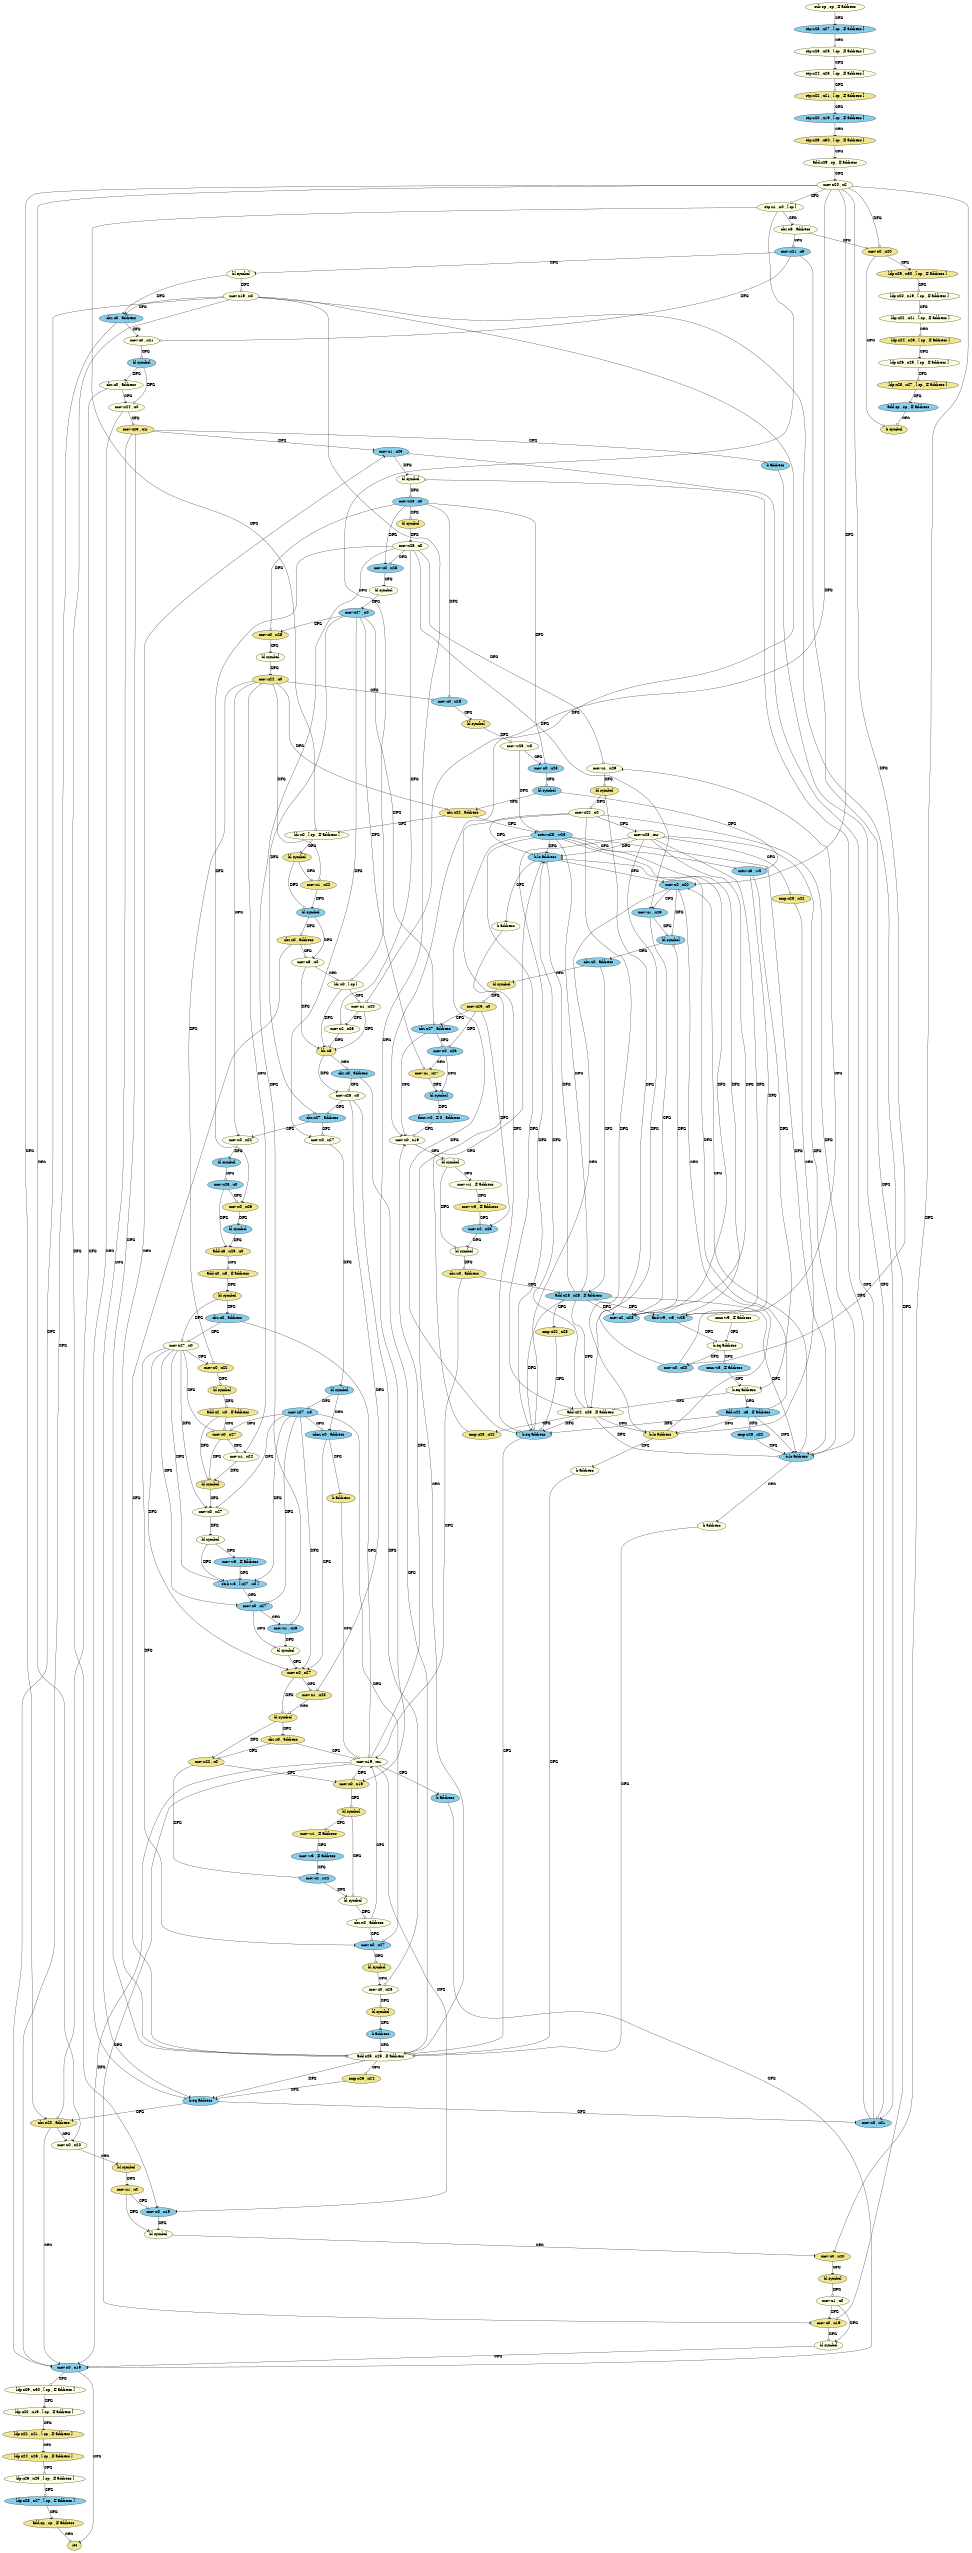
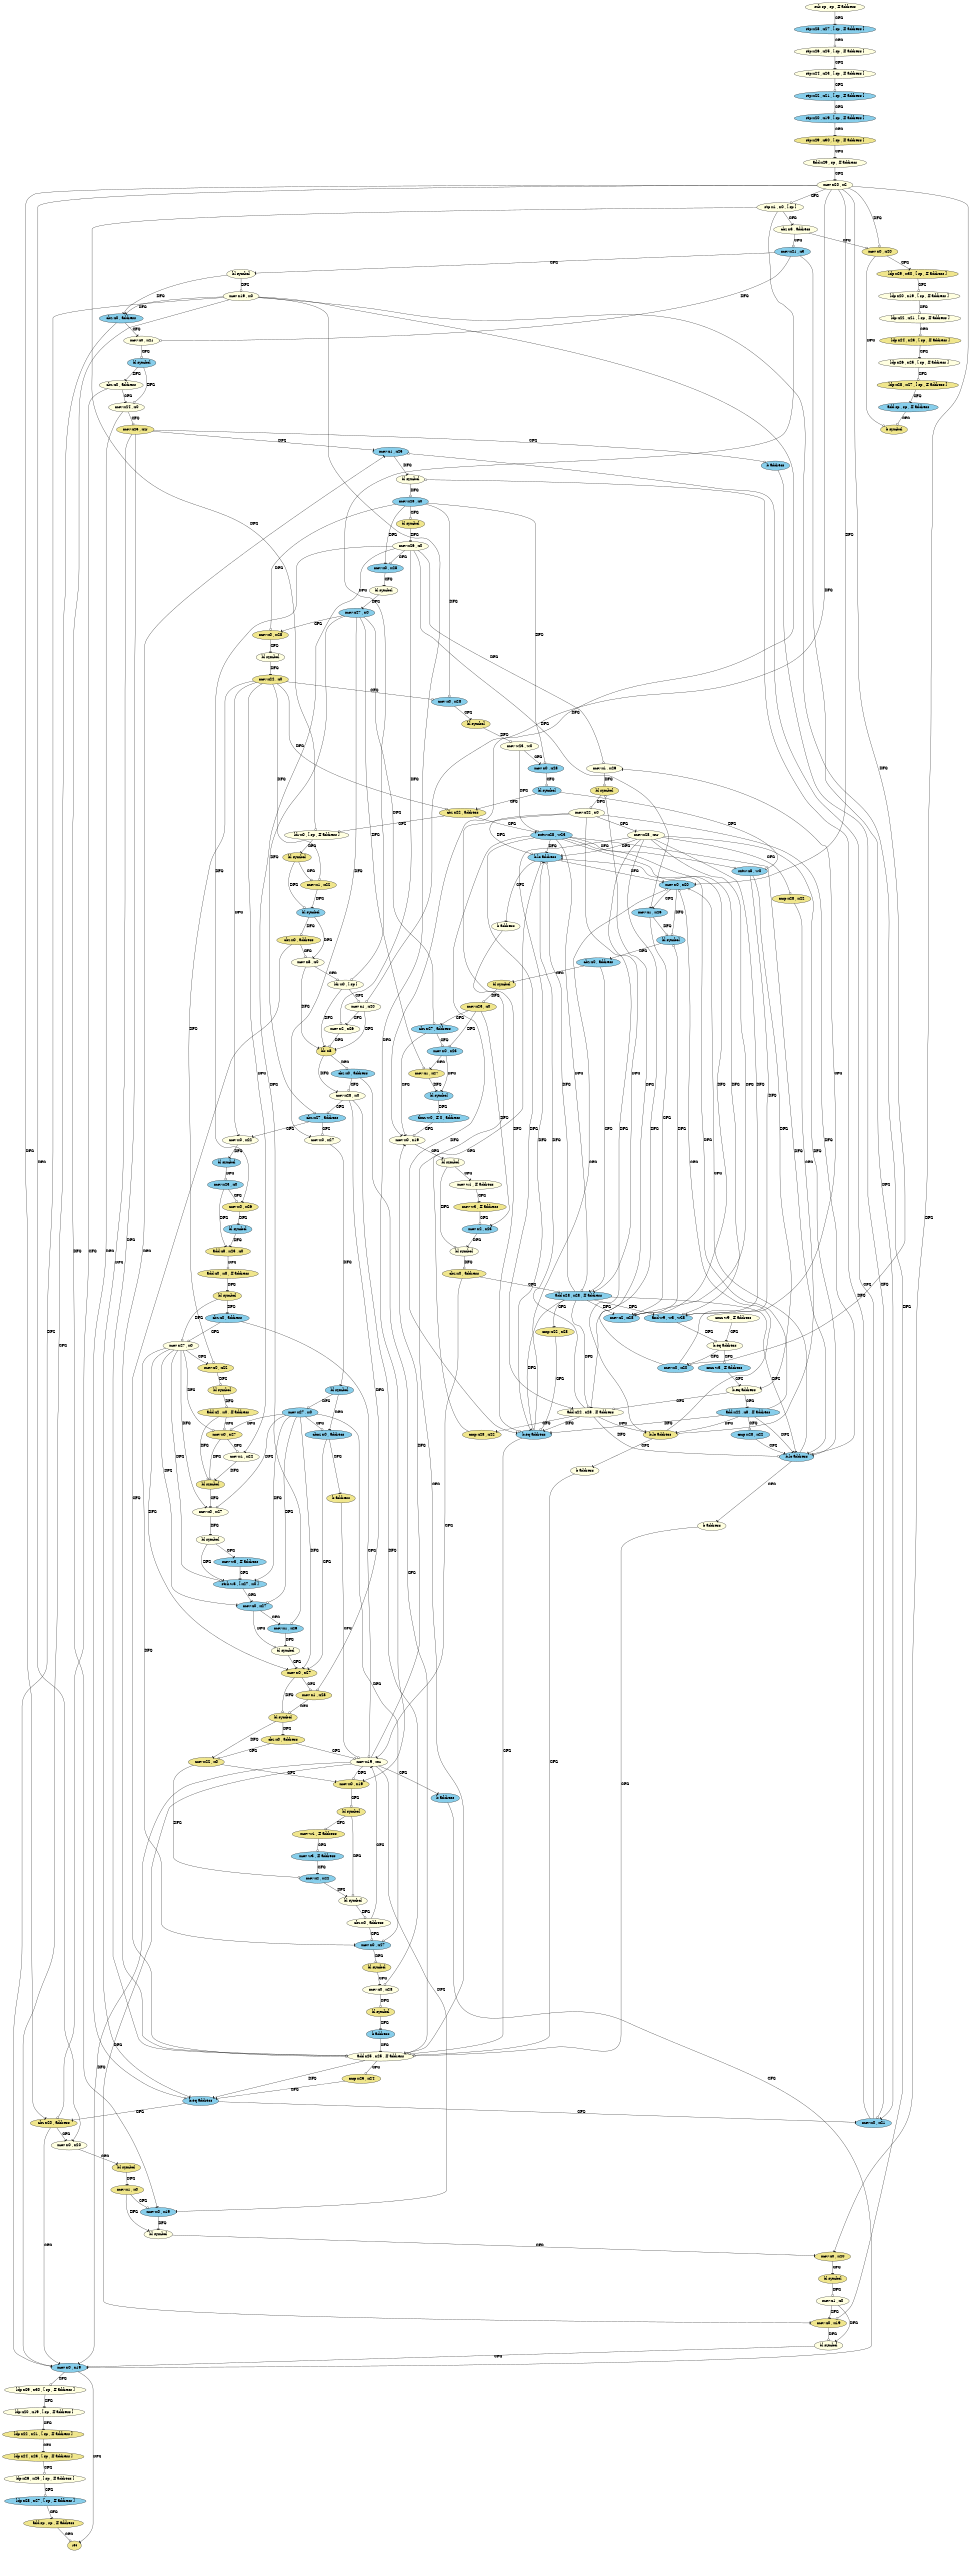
node "stp x22 , x21 , [ sp , # address ]": fillcolor khaki -> skyblue
edge "stp x22 , x21 , [ sp , # address ]" -> "stp x20 , x19 , [ sp , # address ]": arrowhead tee -> odot
edge "mov x28 , xzr" -> "add x28 , x28 , # address": added, label "DFG"
